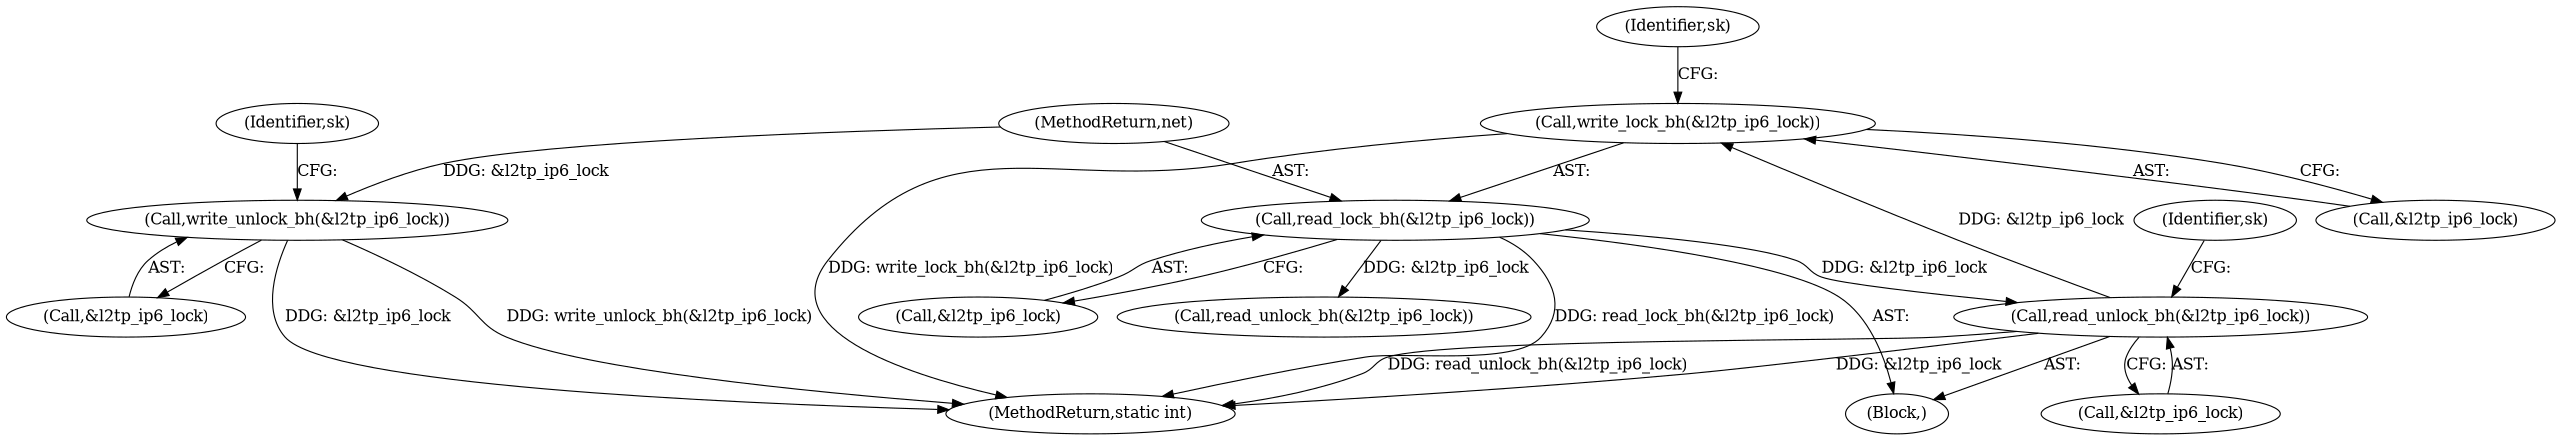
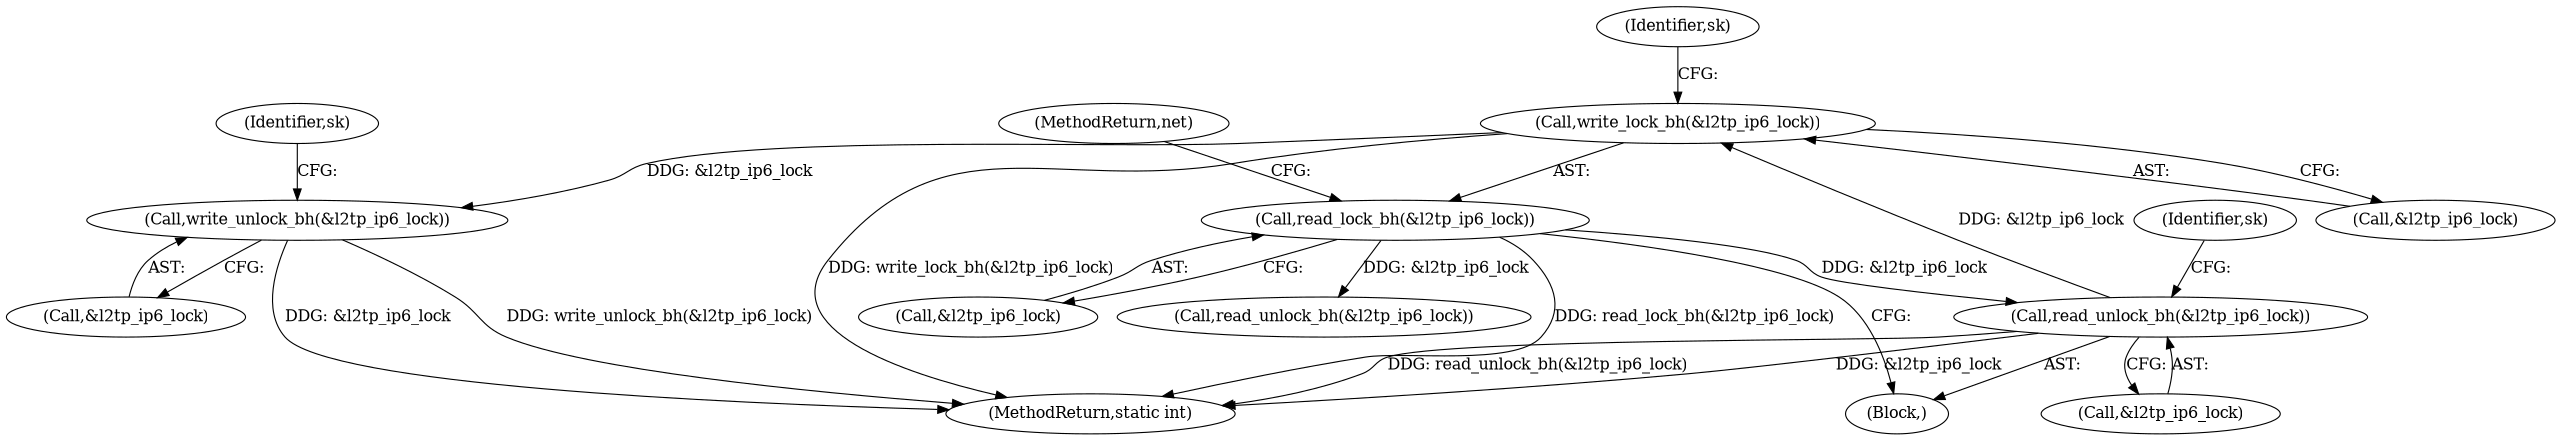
edge "(MethodReturn,net)" -> "(Call,write_unlock_bh(&l2tp_ip6_lock))": now "(Call,write_lock_bh(&l2tp_ip6_lock))" -> "(Call,write_unlock_bh(&l2tp_ip6_lock))"
edge "(MethodReturn,net)" -> "(Call,read_lock_bh(&l2tp_ip6_lock))": label "AST: " -> "CFG: "
edge "(Call,read_lock_bh(&l2tp_ip6_lock))" -> "(Block,)": label "AST: " -> "CFG: "
